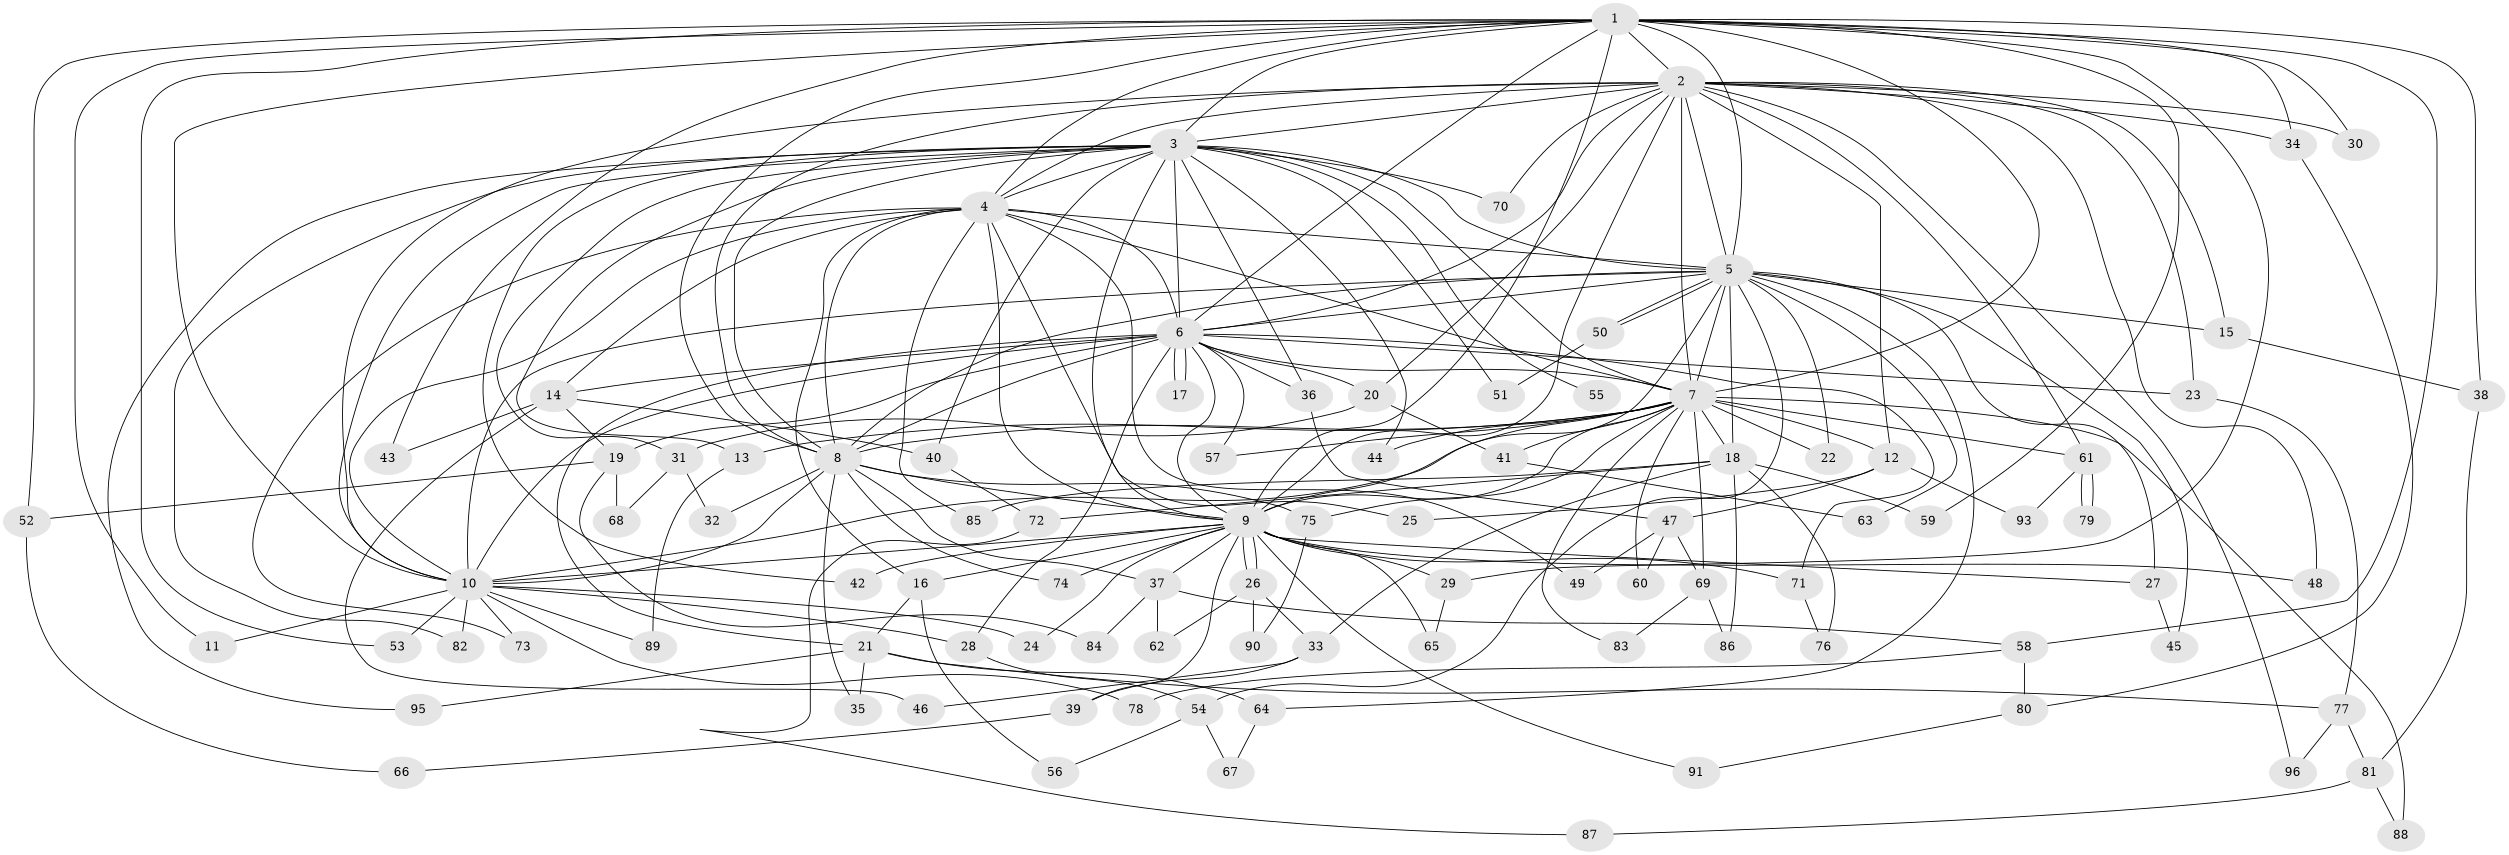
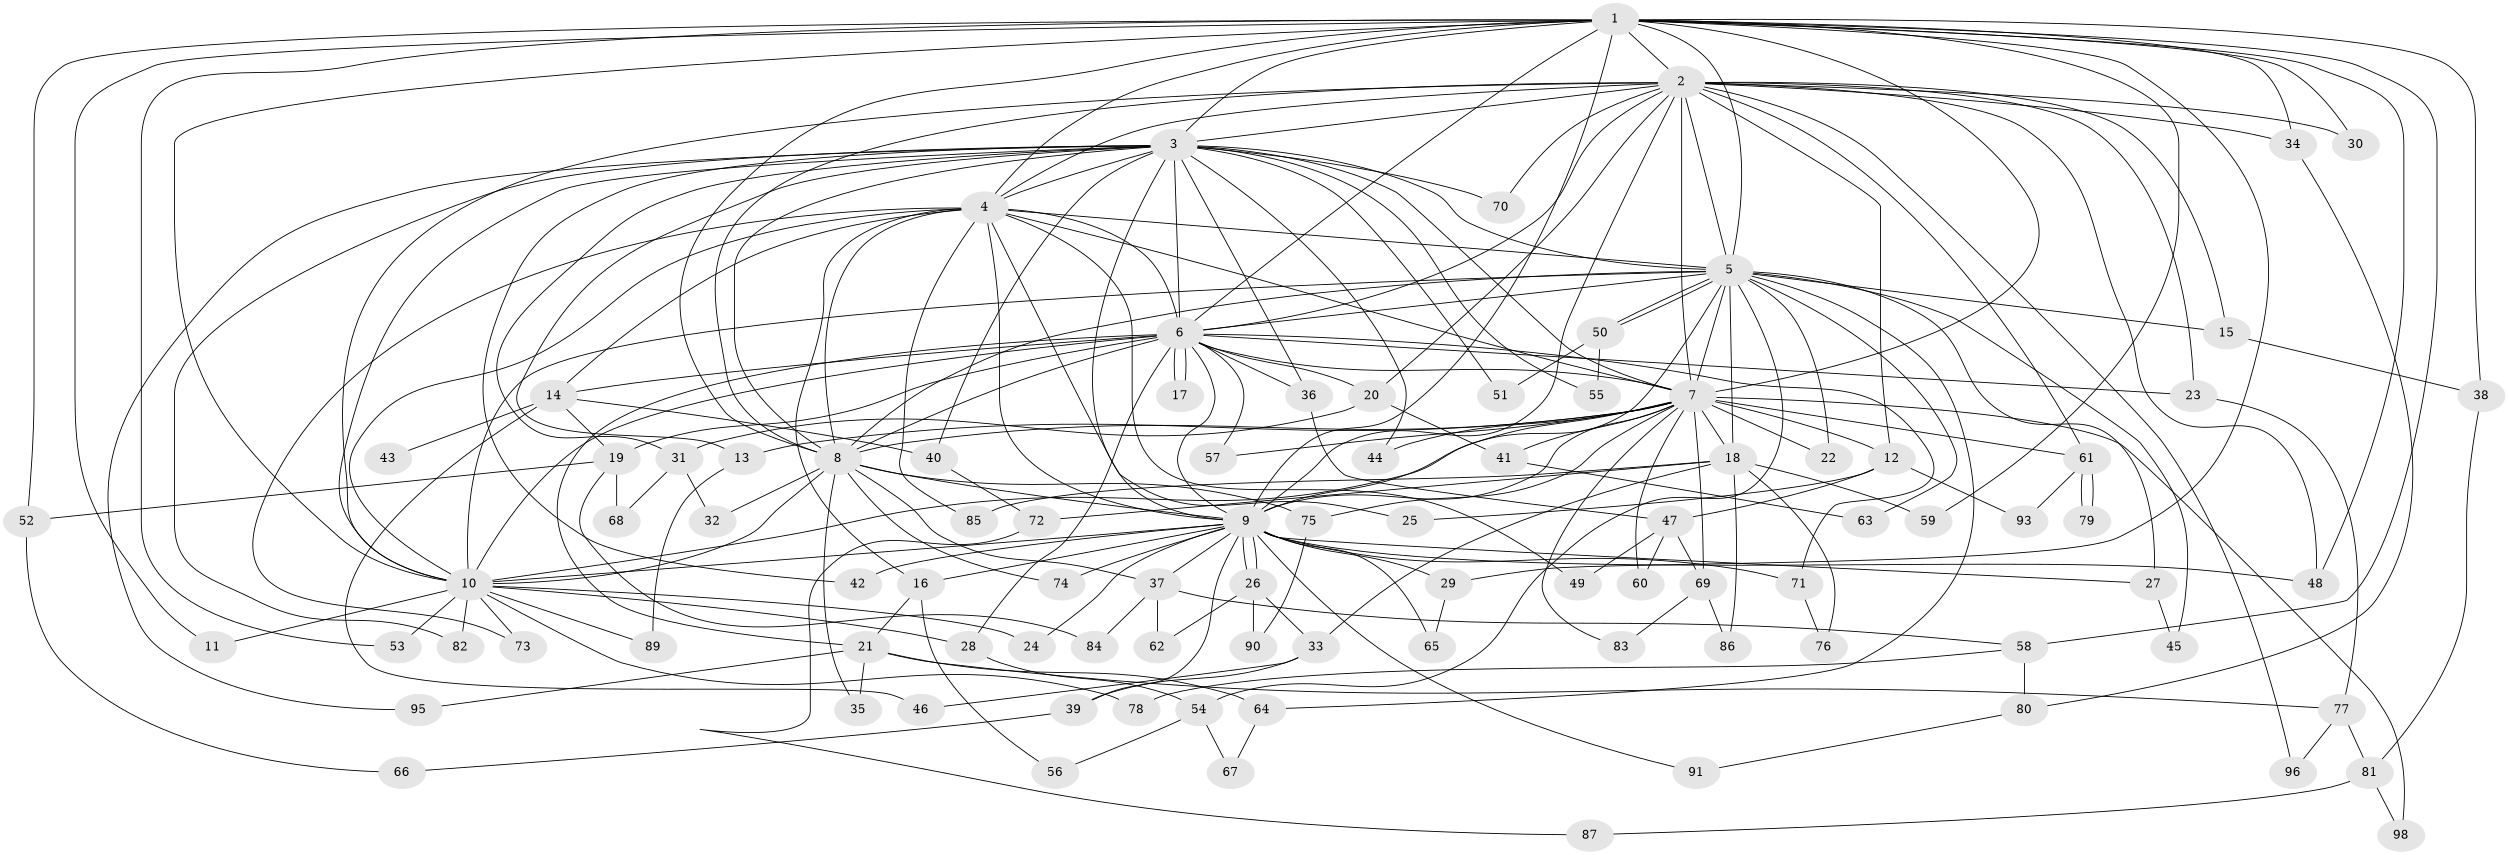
edge "1" -- "43": now "1" -- "48"
edge "50" -- "55": added
node "88": label "88" -> "98"
